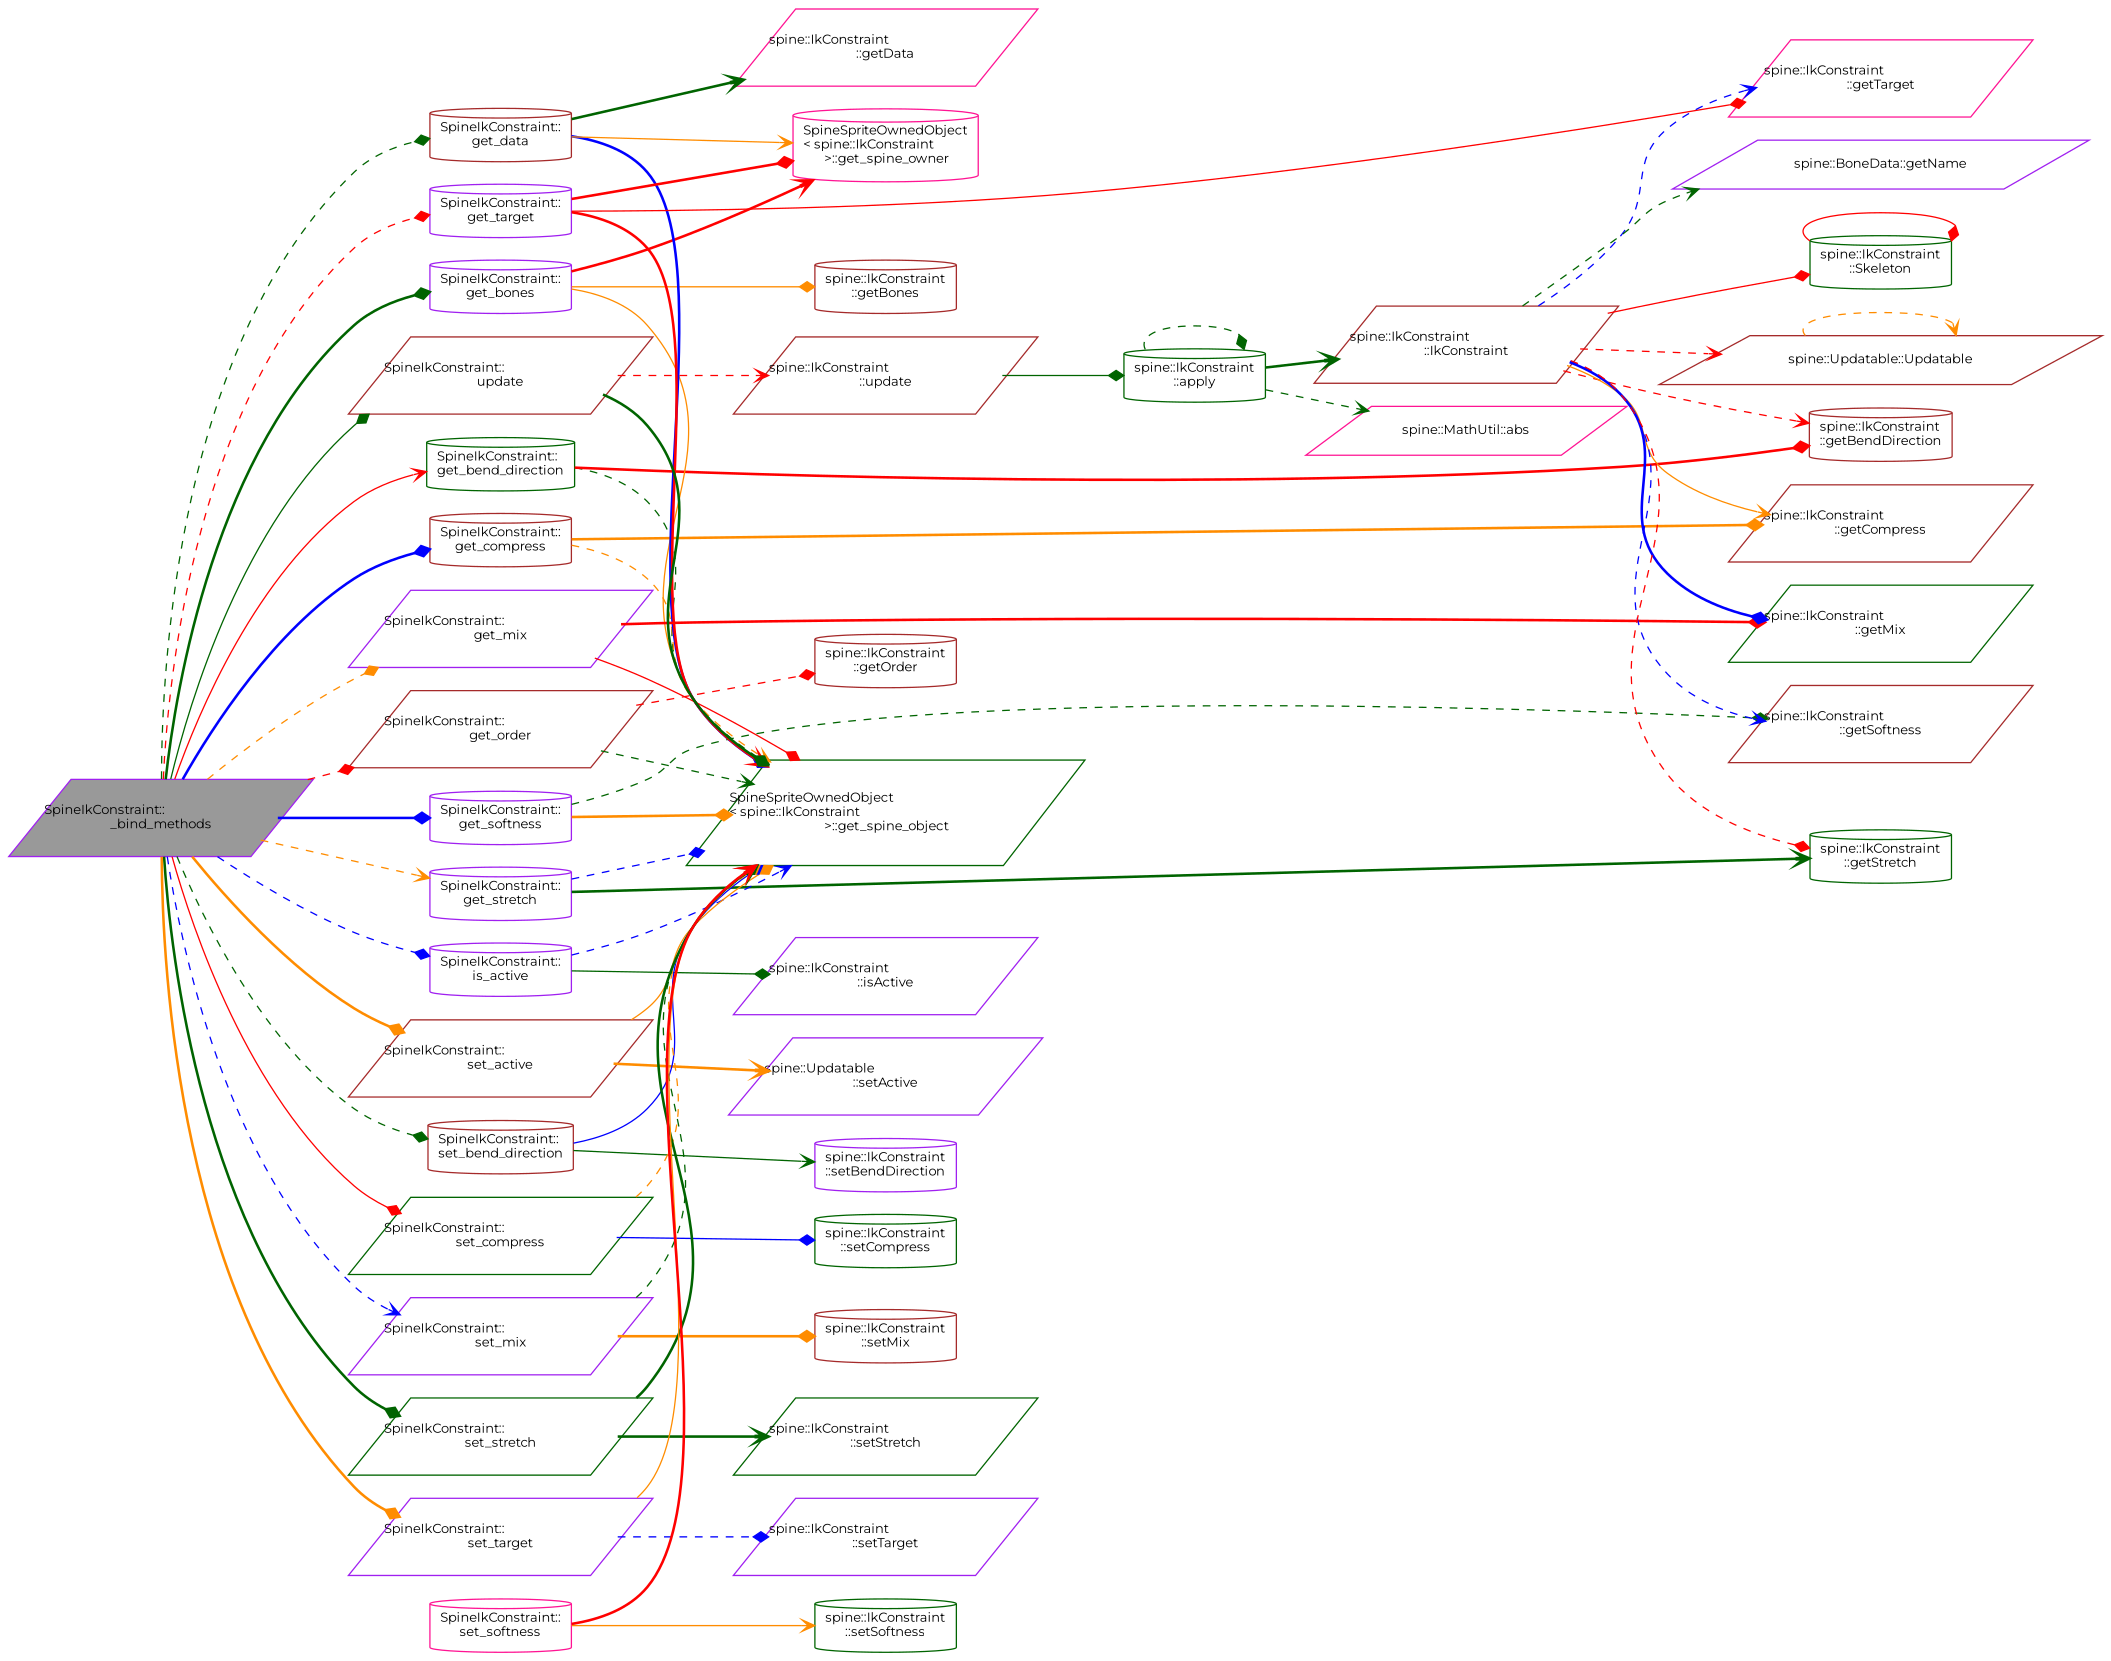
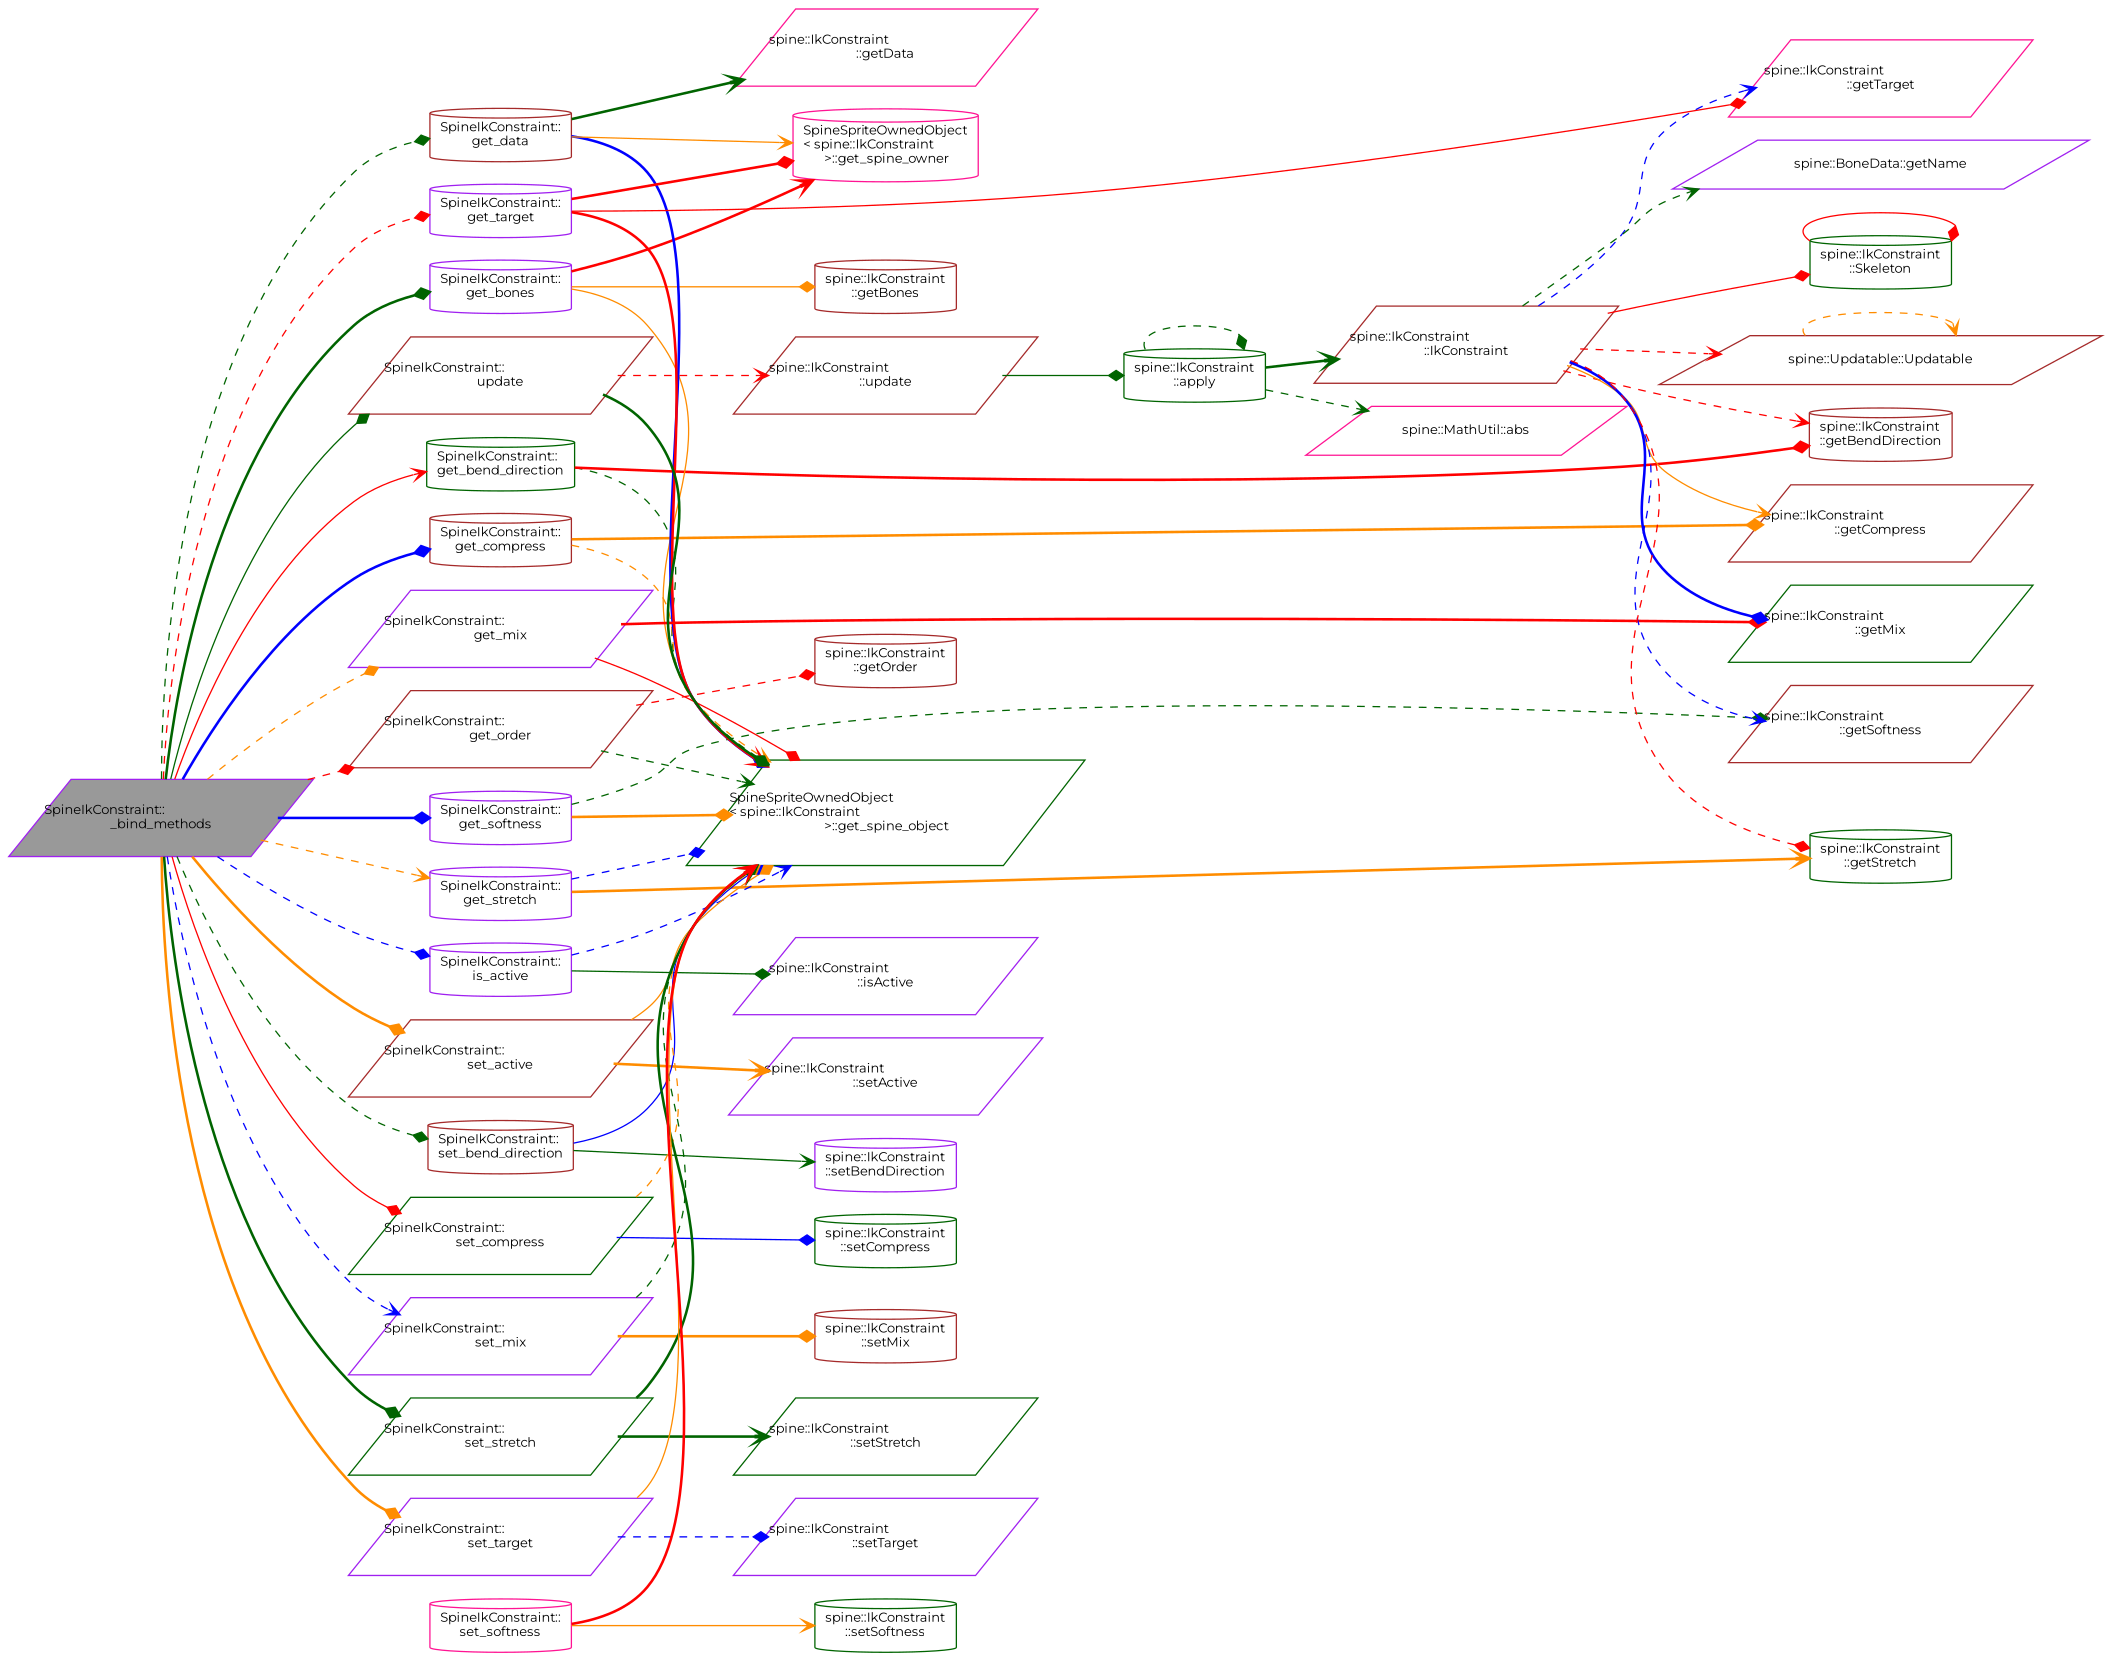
edge "SpineIkConstraint:: get_stretch" -> "spine::IkConstraint ::getStretch": color darkgreen -> darkorange
node "spine::Updatable ::setActive": label "spine::Updatable ::setActive" -> "spine::IkConstraint ::setActive"
